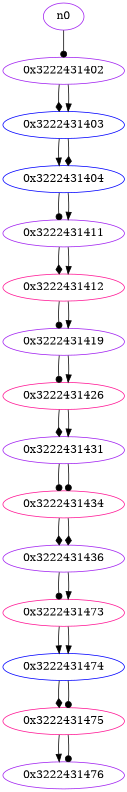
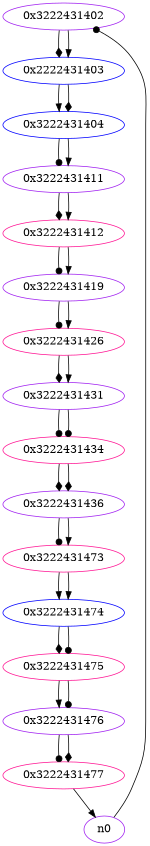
node "0x3222431403": label "0x3222431403" -> "0x2222431403"
node "0x3222431477": added
